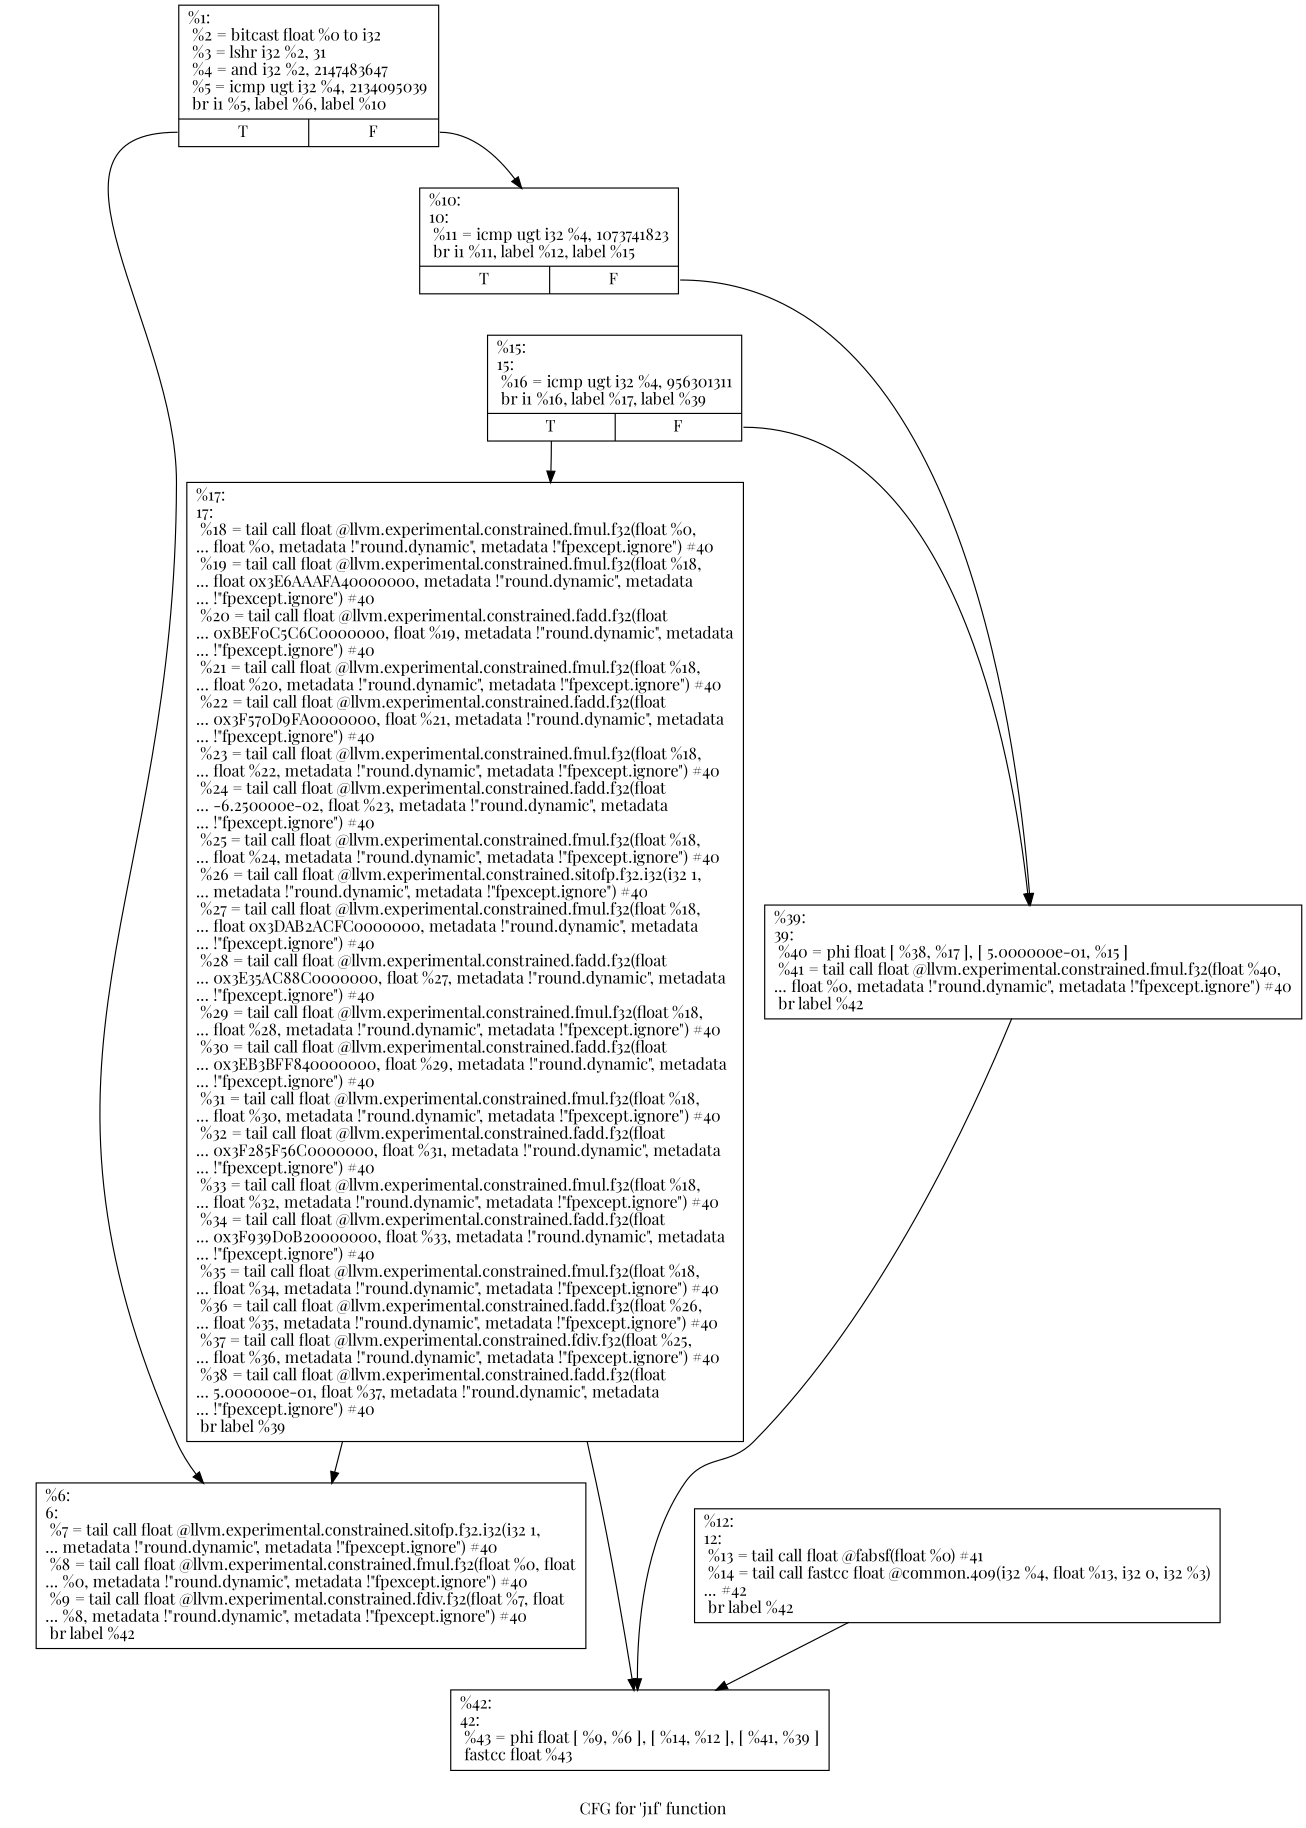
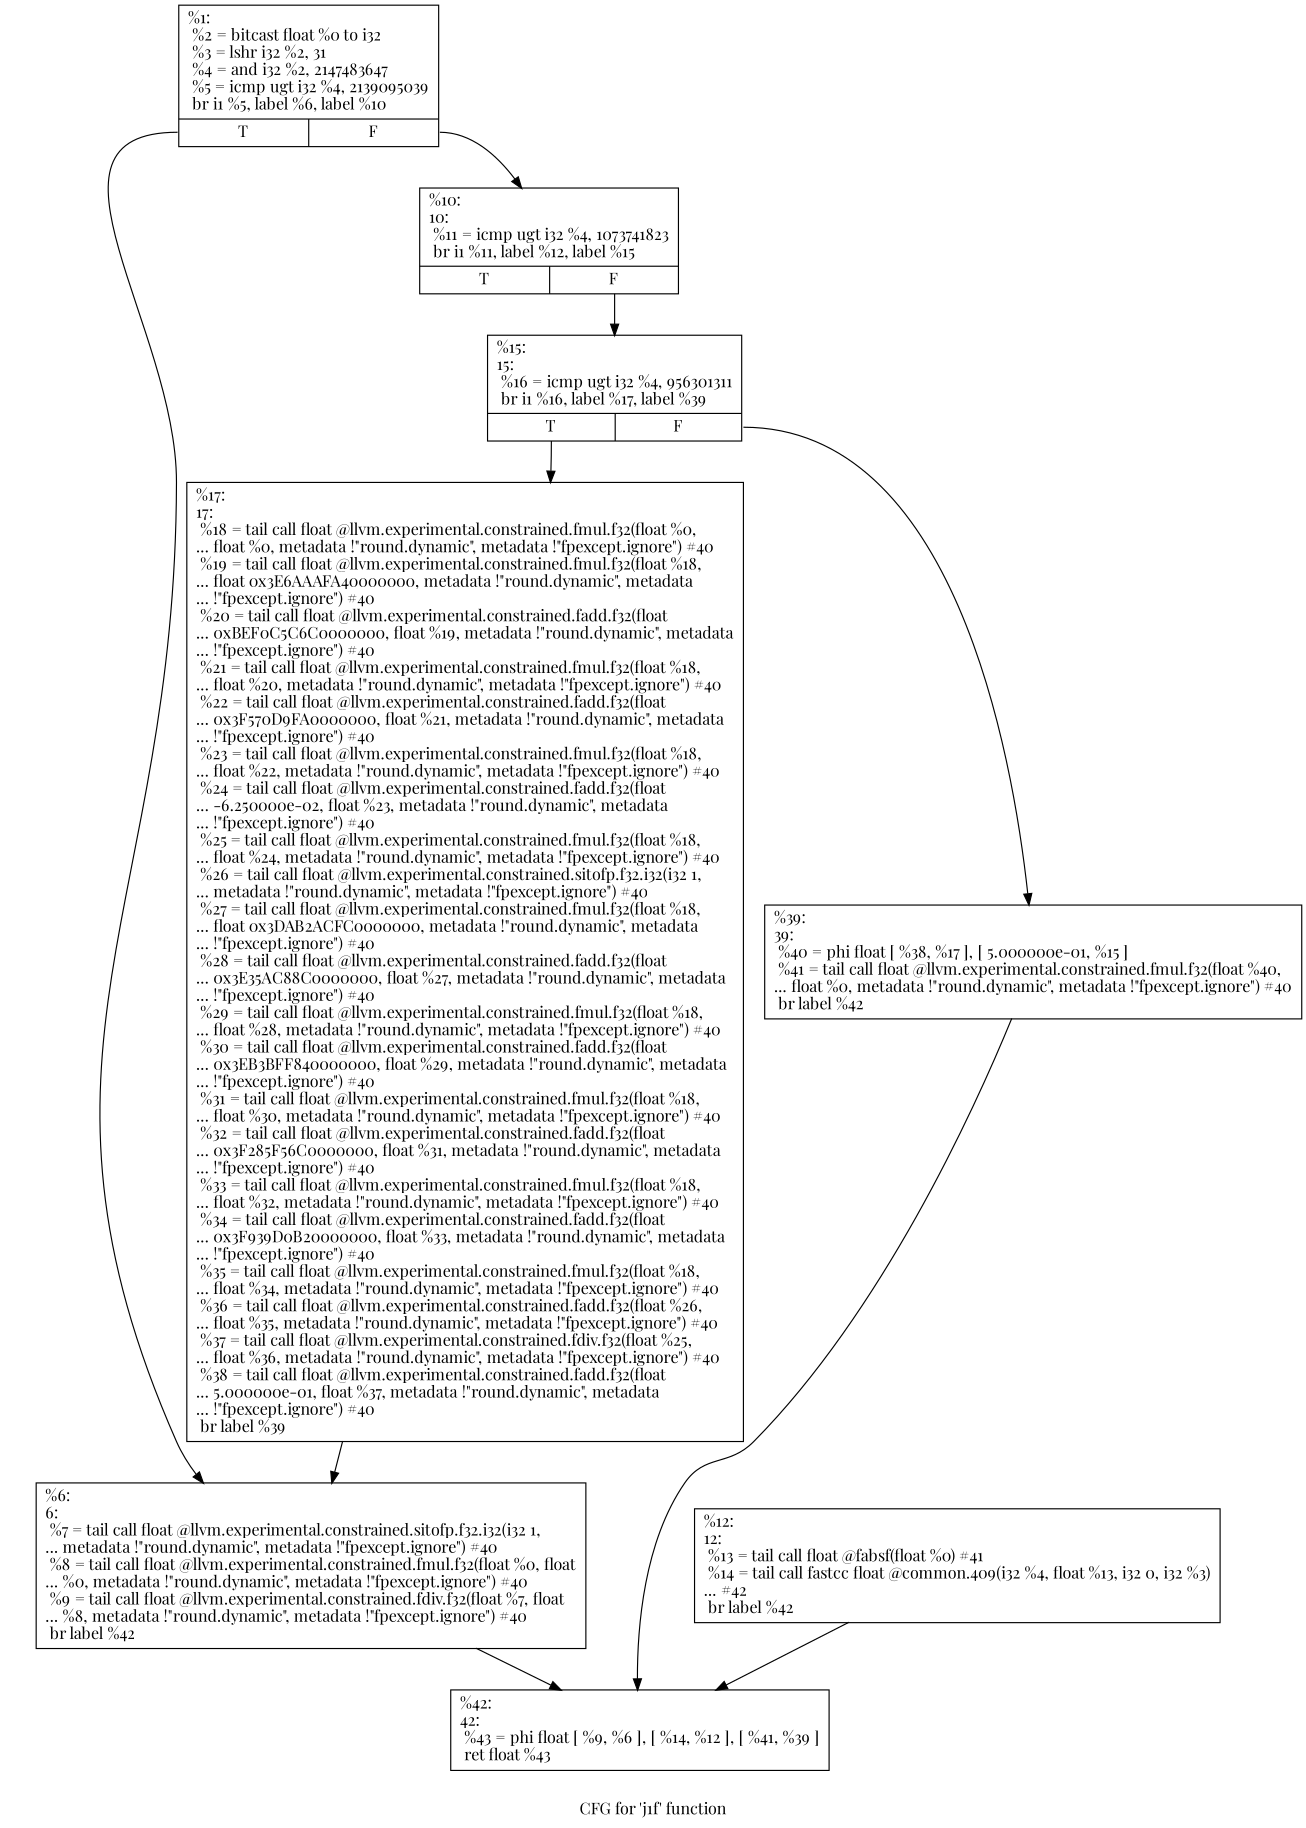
node "%1:": text "%5 = icmp ugt i32 %4, 2134095039" -> "%5 = icmp ugt i32 %4, 2139095039"
edge "%10:" -> "%39:": now "%10:" -> "%15:"
edge "%17:" -> "%42:": now "%6:" -> "%42:"
node "%42:": text "fastcc float %43" -> "ret float %43"
